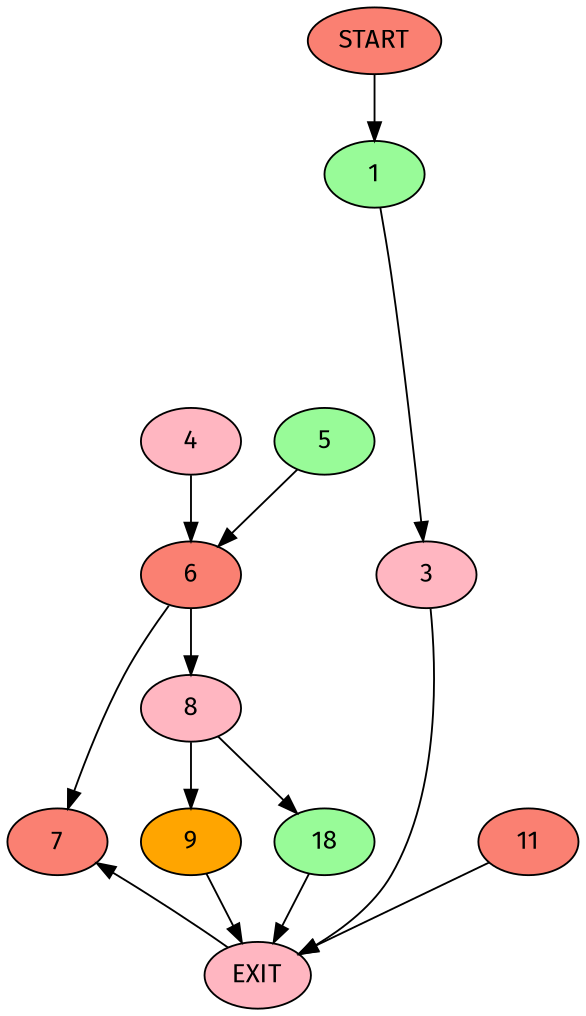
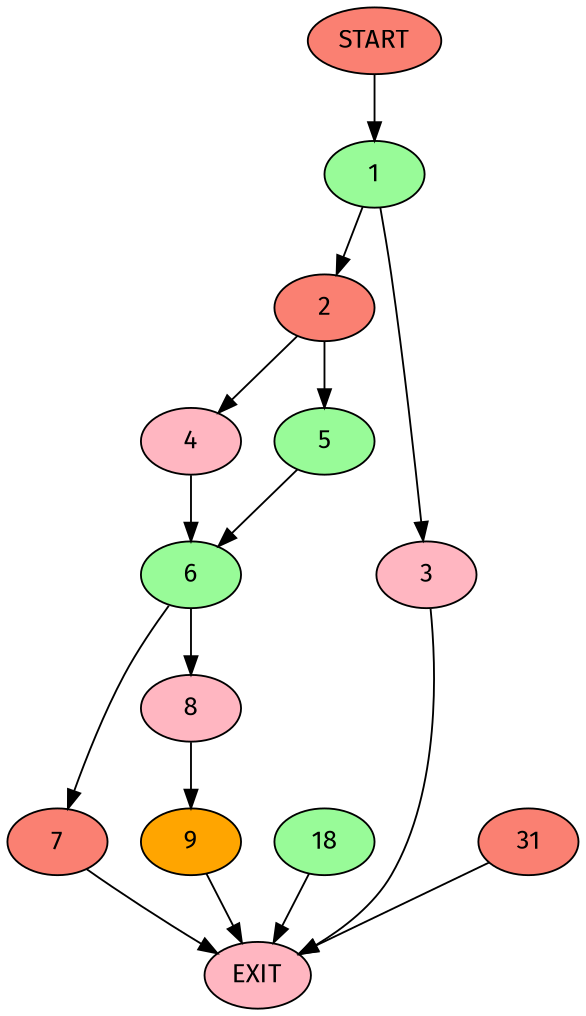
node "2": added
node "6": fillcolor salmon -> palegreen
edge "8" -> "18": removed
node "11": label "11" -> "31"
edge "EXIT" -> "7": reversed
